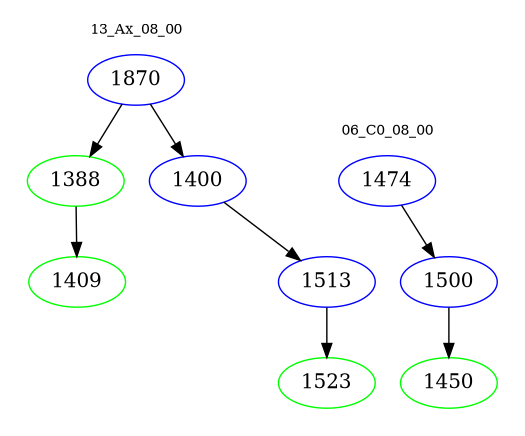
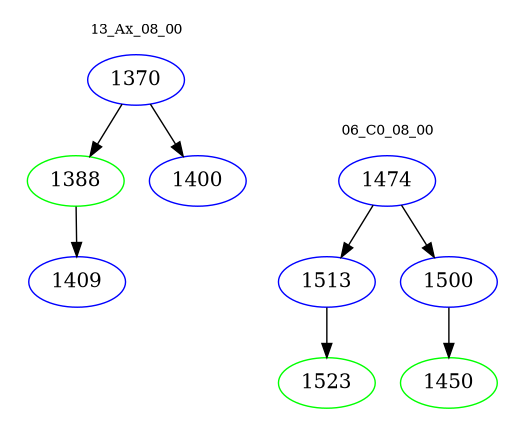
node "1870": label "1870" -> "1370"
edge "1400" -> "1513": now "1474" -> "1513"
node "1409": color green -> blue
